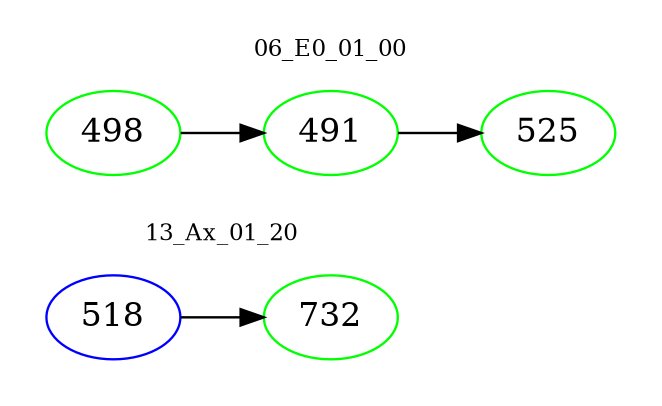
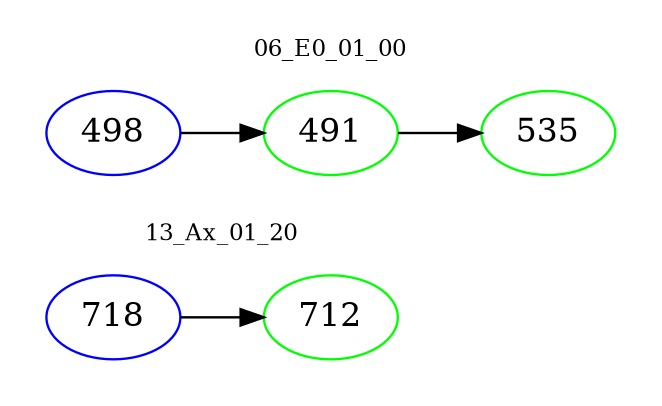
node "498": color green -> blue
node "525": label "525" -> "535"
node "518": label "518" -> "718"
node "732": label "732" -> "712"
